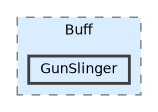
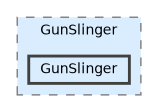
cluster "Buff": label "Buff" -> "GunSlinger"
